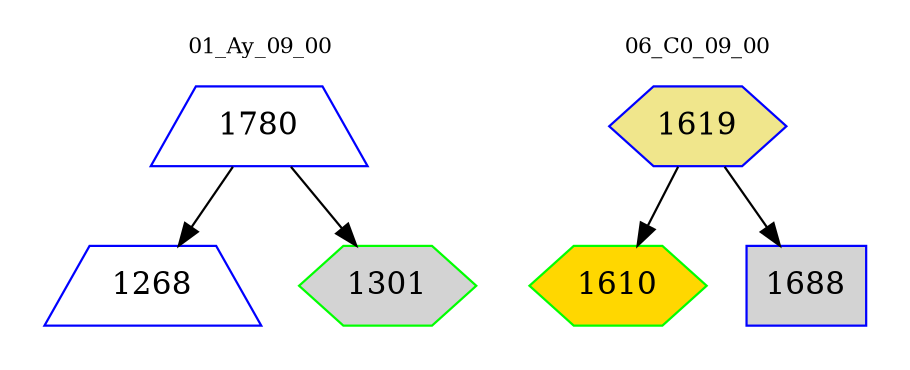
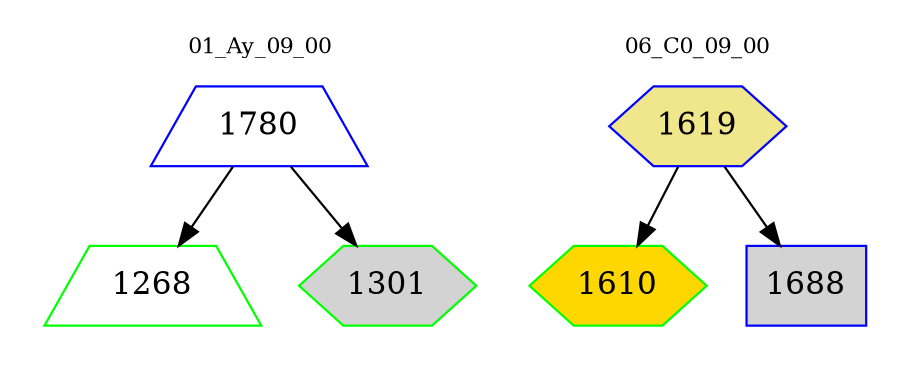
node "1268": color blue -> green
